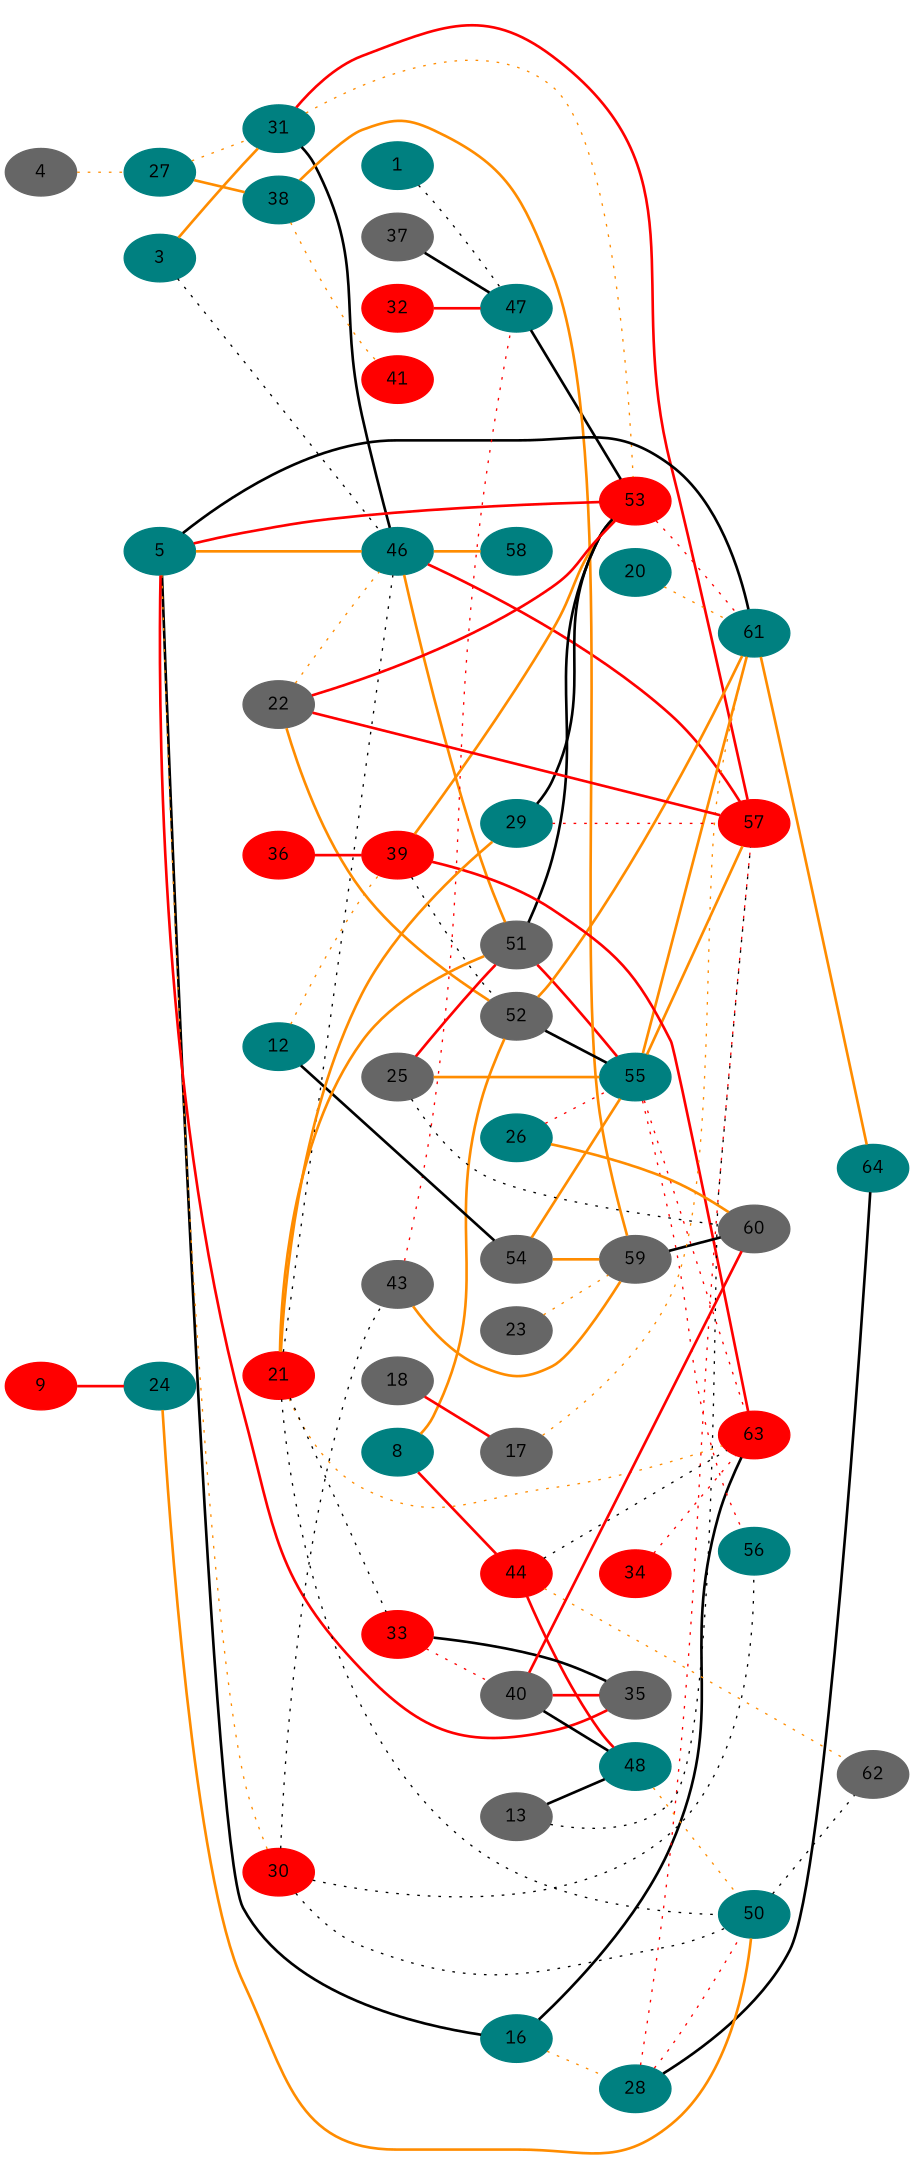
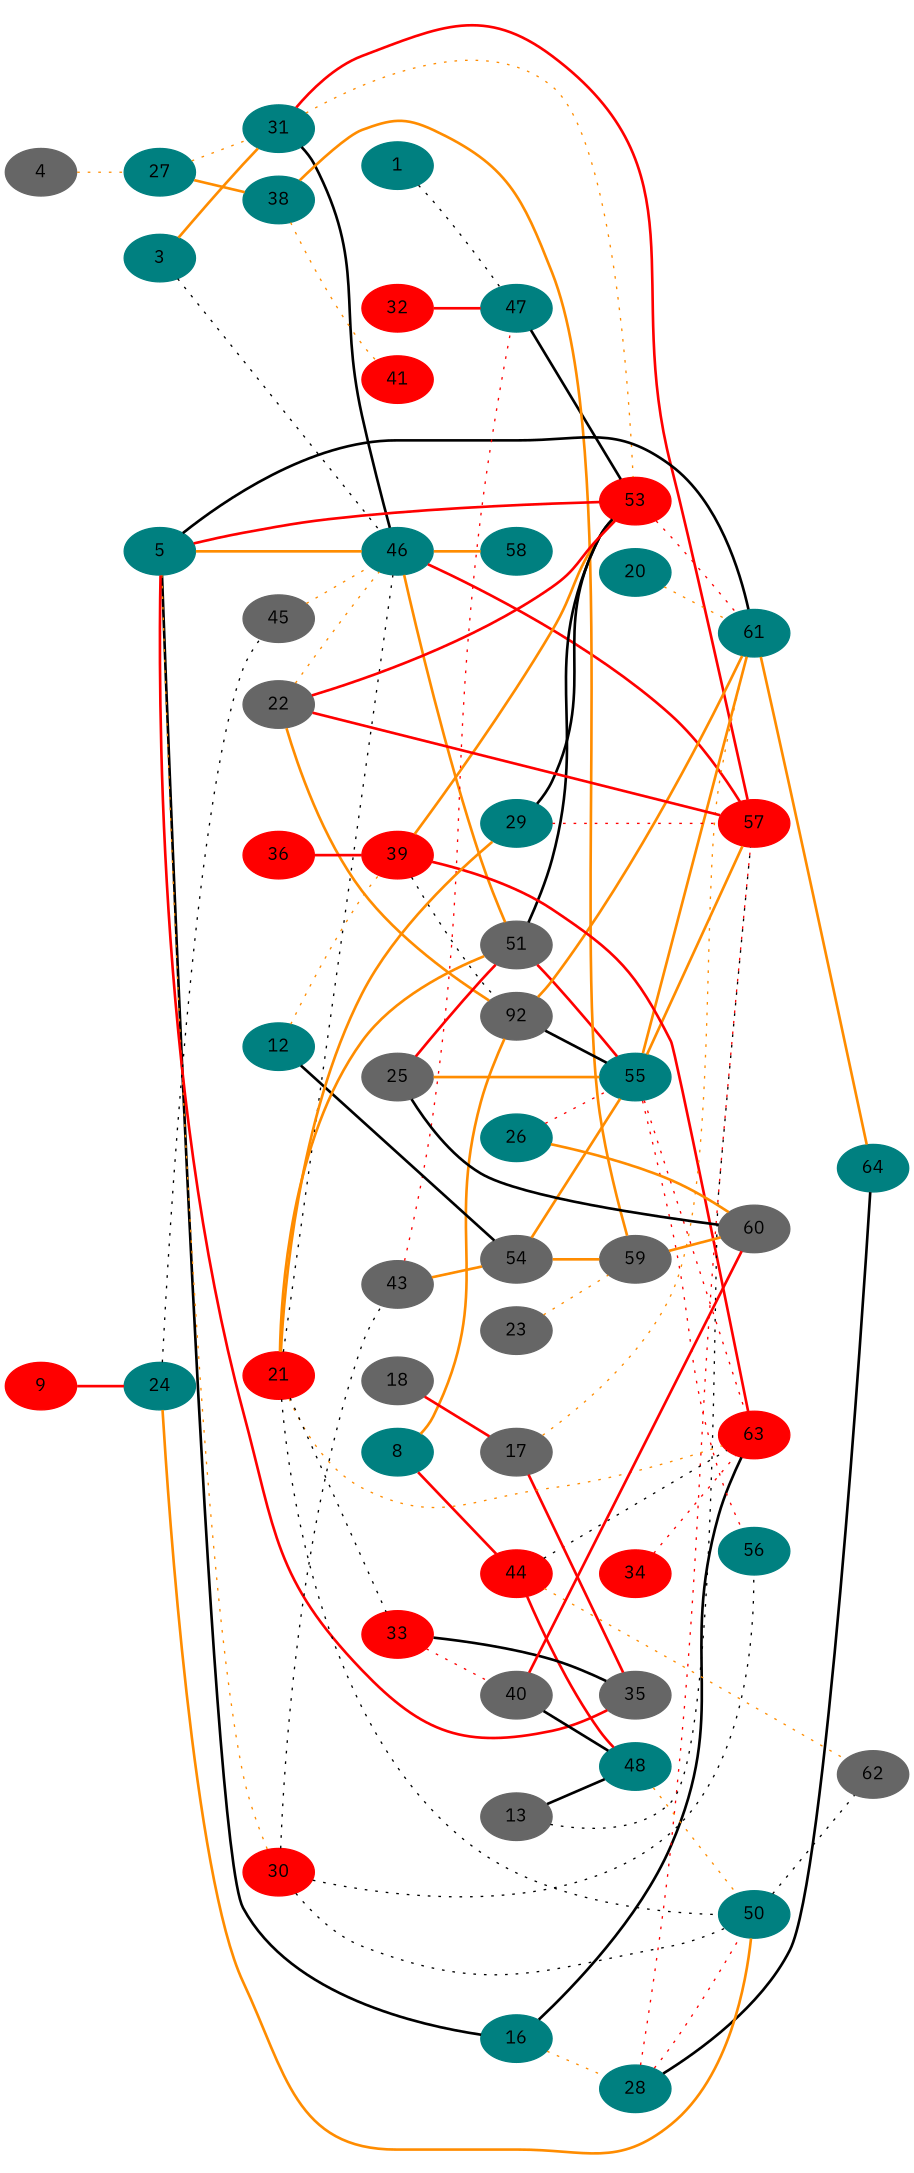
node "37": removed
node "45": added
node "52": label "52" -> "92"
edge "25" -- "60": style dotted -> bold
edge "60" -- "59": color black -> darkorange
edge "59" -- "43": now "54" -- "43"
edge "40" -- "35": now "17" -- "35"
